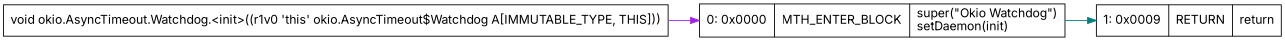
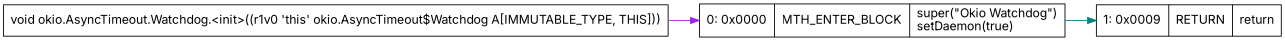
node "0: 0x0000": text "setDaemon(init)" -> "setDaemon(true)"
